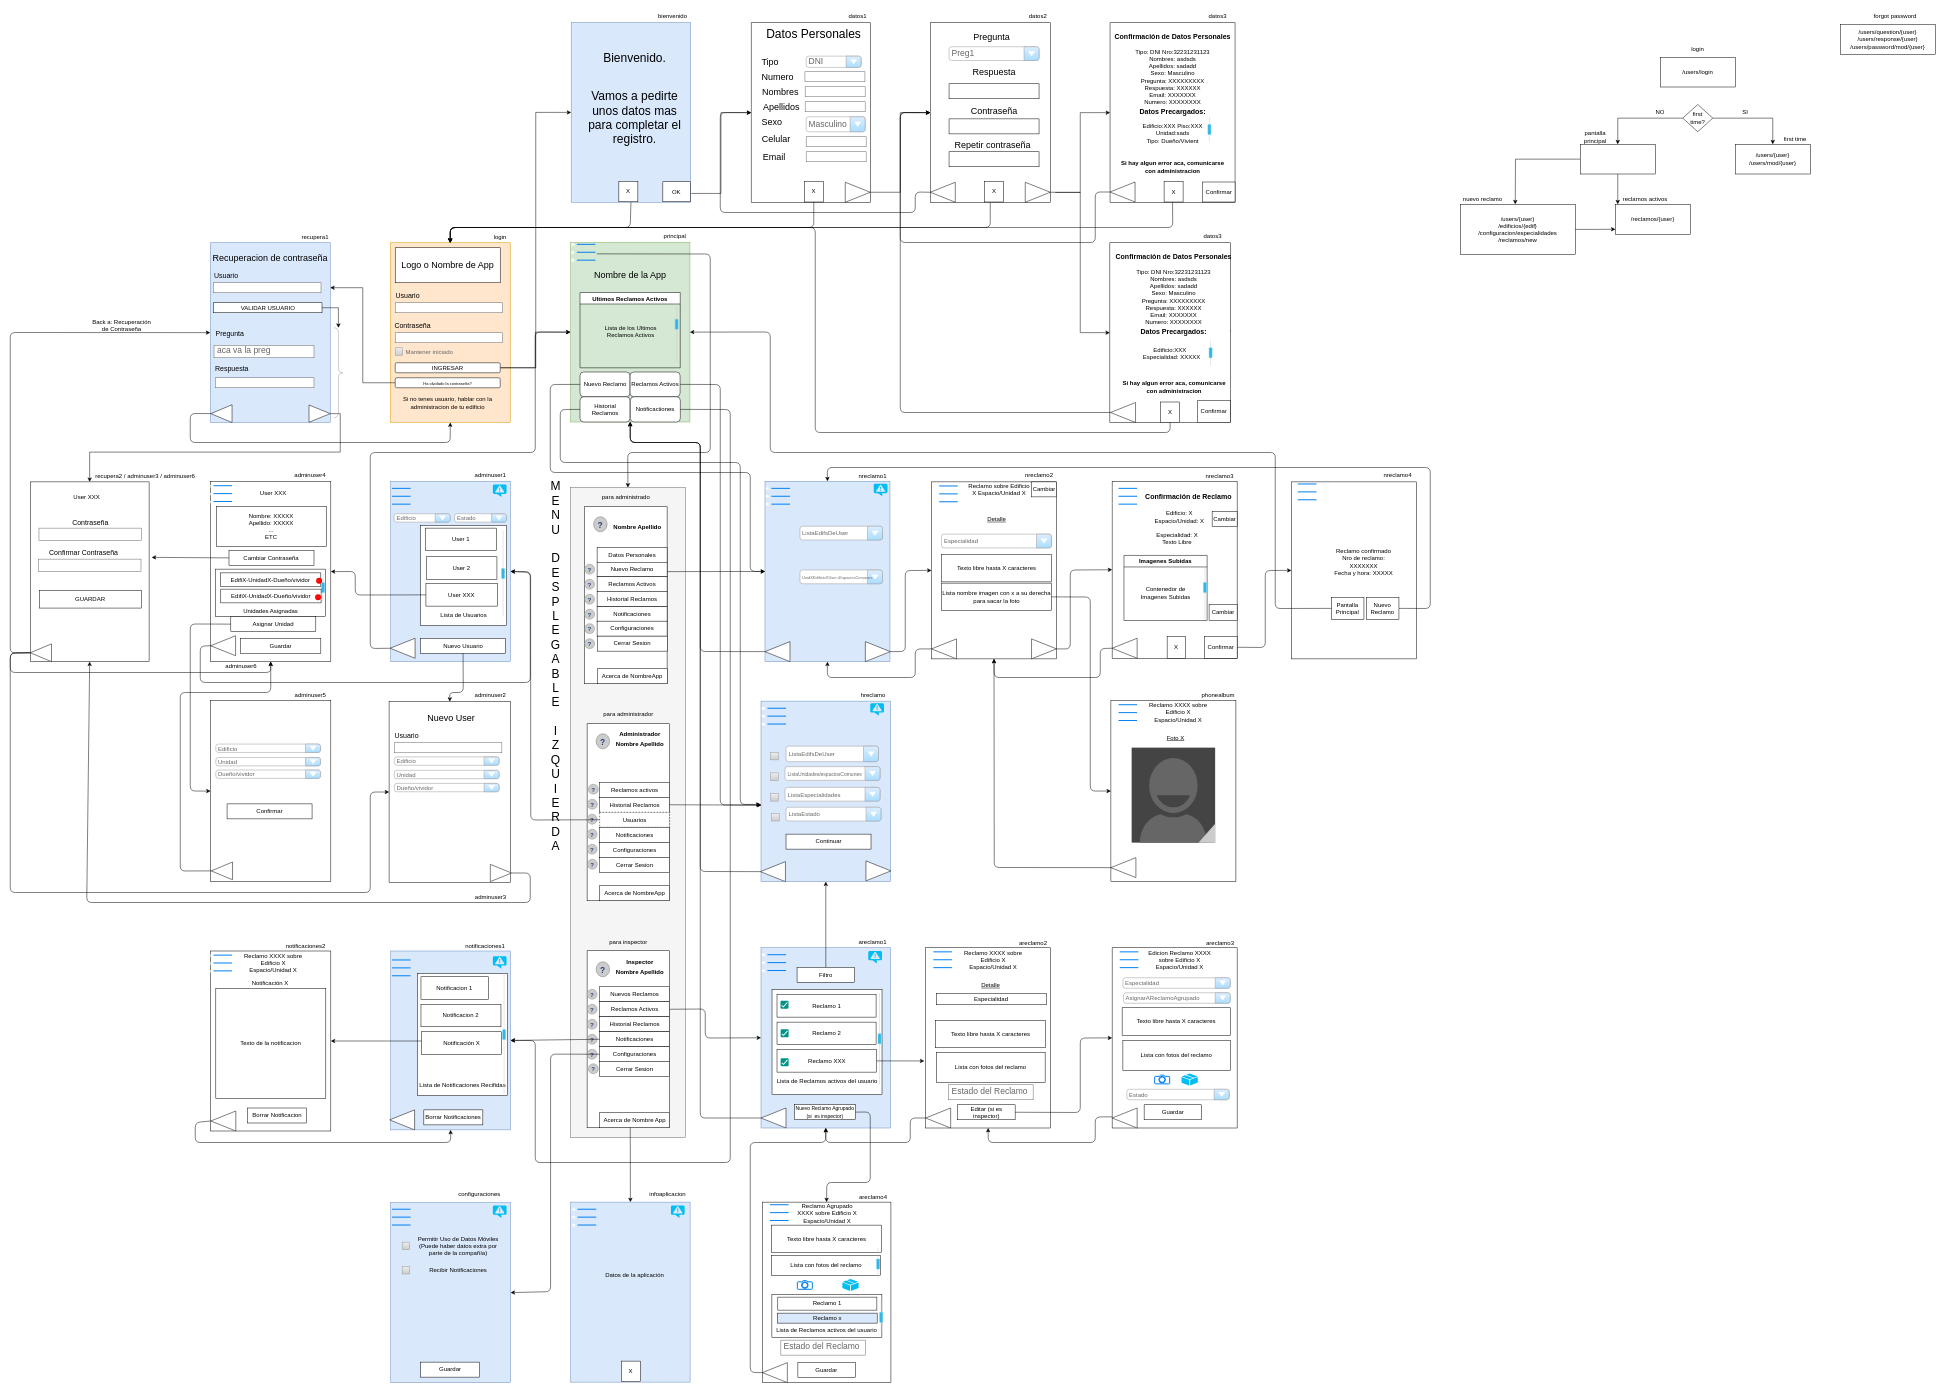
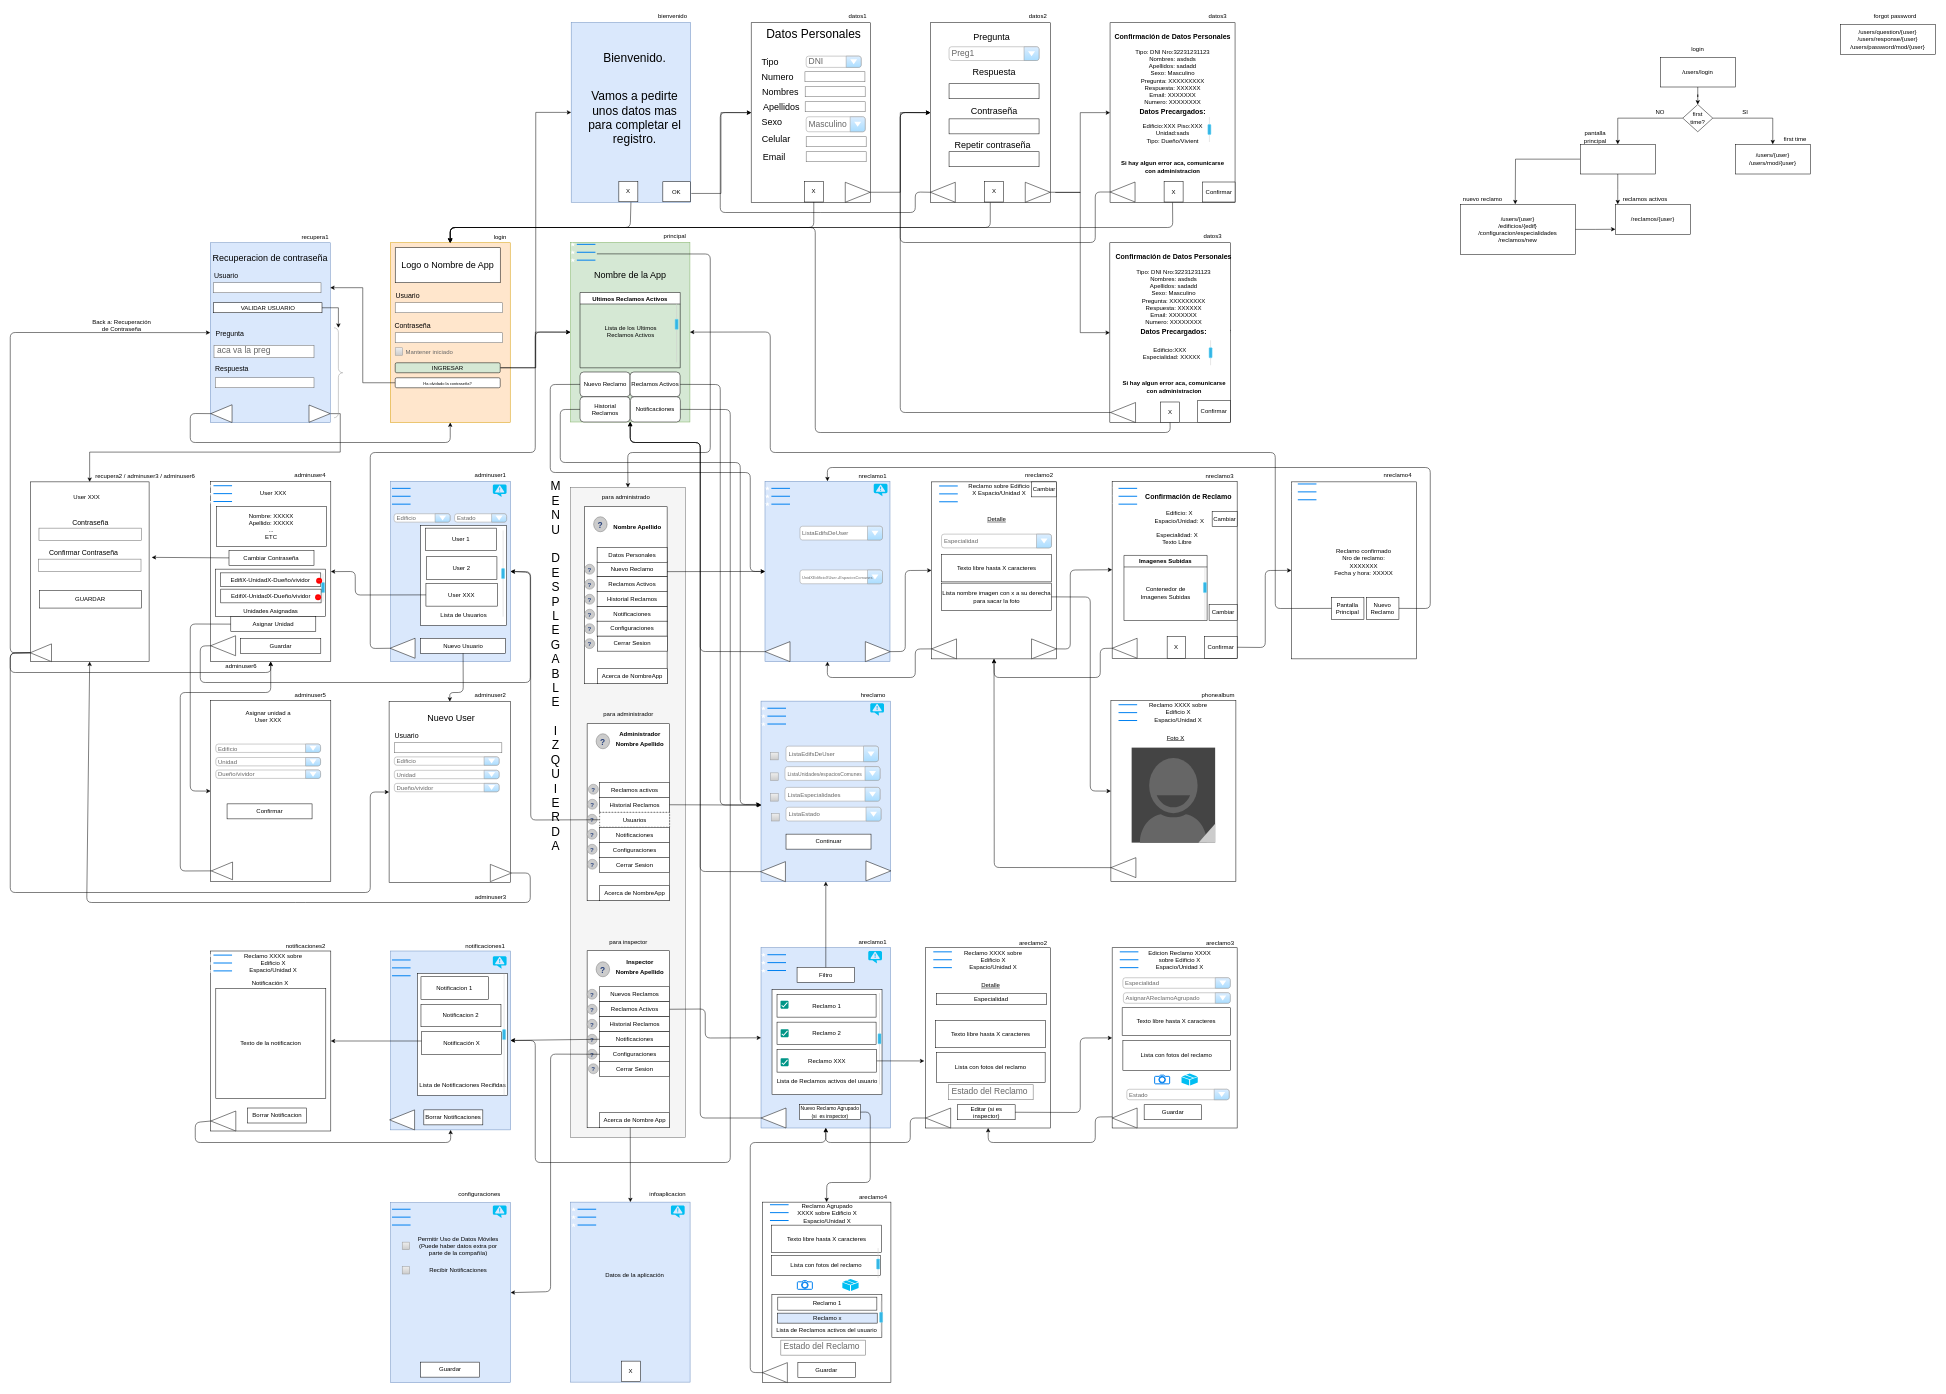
edge "/users/login" -> "first time?": added
node "INGRESAR": fillcolor #ffffff -> #d5e8d4
node "Si no tenes usuario, hablar con la administracion de tu edificio": removed
node "Asignar unidad a User XXX": added
node "Nuevo Reclamo Agrupado (si es inspector)": moved (825, 1112) -> (830, 1112)
